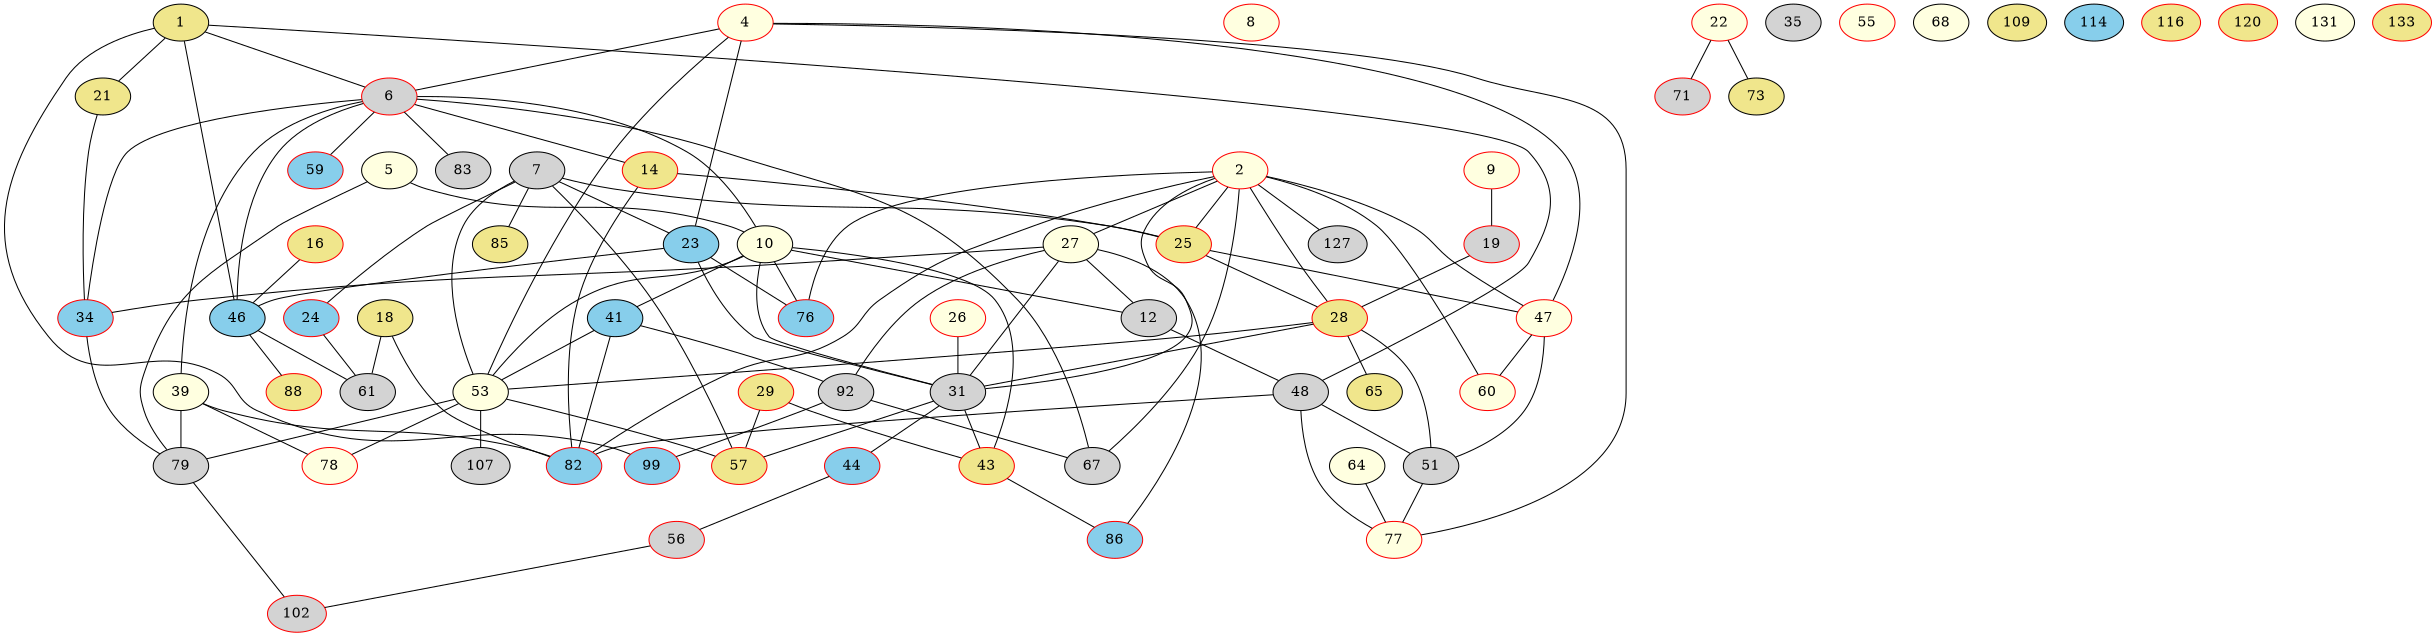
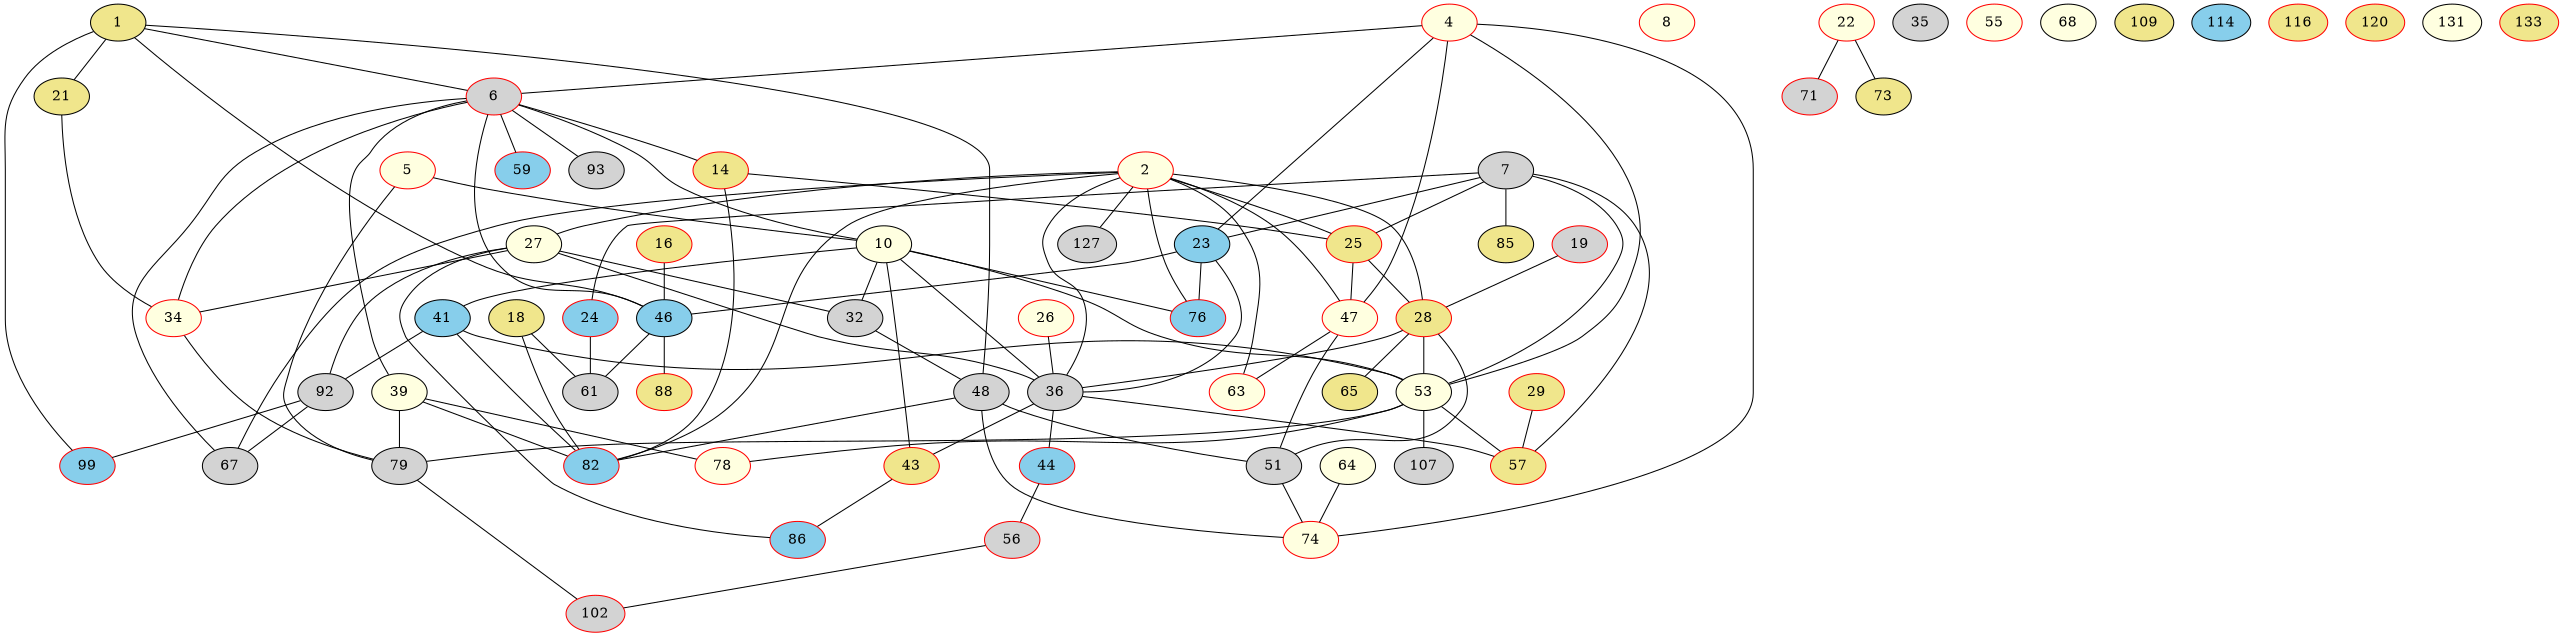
node "5": color black -> red
node "83": label "83" -> "93"
node "9": removed
node "34": fillcolor skyblue -> lightyellow
node "12": label "12" -> "32"
node "31": label "31" -> "36"
node "60": label "60" -> "63"
edge "29" -- "43": removed
node "77": label "77" -> "74"
